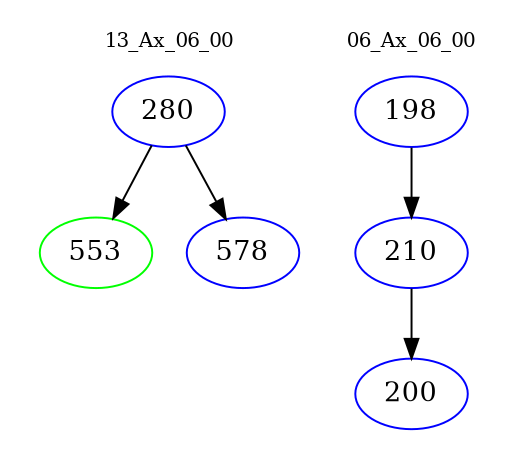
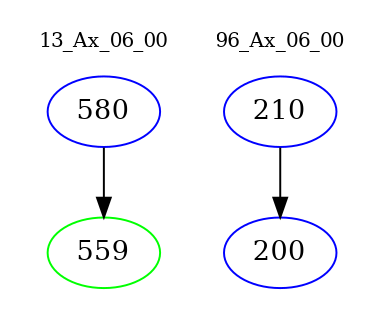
cluster "06_Ax_06_00": label "06_Ax_06_00" -> "96_Ax_06_00"
node "280": label "280" -> "580"
node "198": removed
node "553": label "553" -> "559"
node "578": removed
